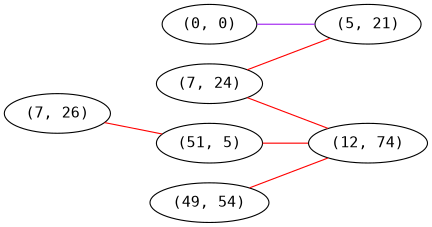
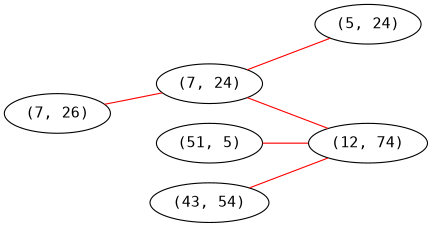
node "(0, 0)": removed
node "(5, 21)": label "(5, 21)" -> "(5, 24)"
edge "(7, 26)" -- "(51, 5)": now "(7, 26)" -- "(7, 24)"
node "(49, 54)": label "(49, 54)" -> "(43, 54)"
